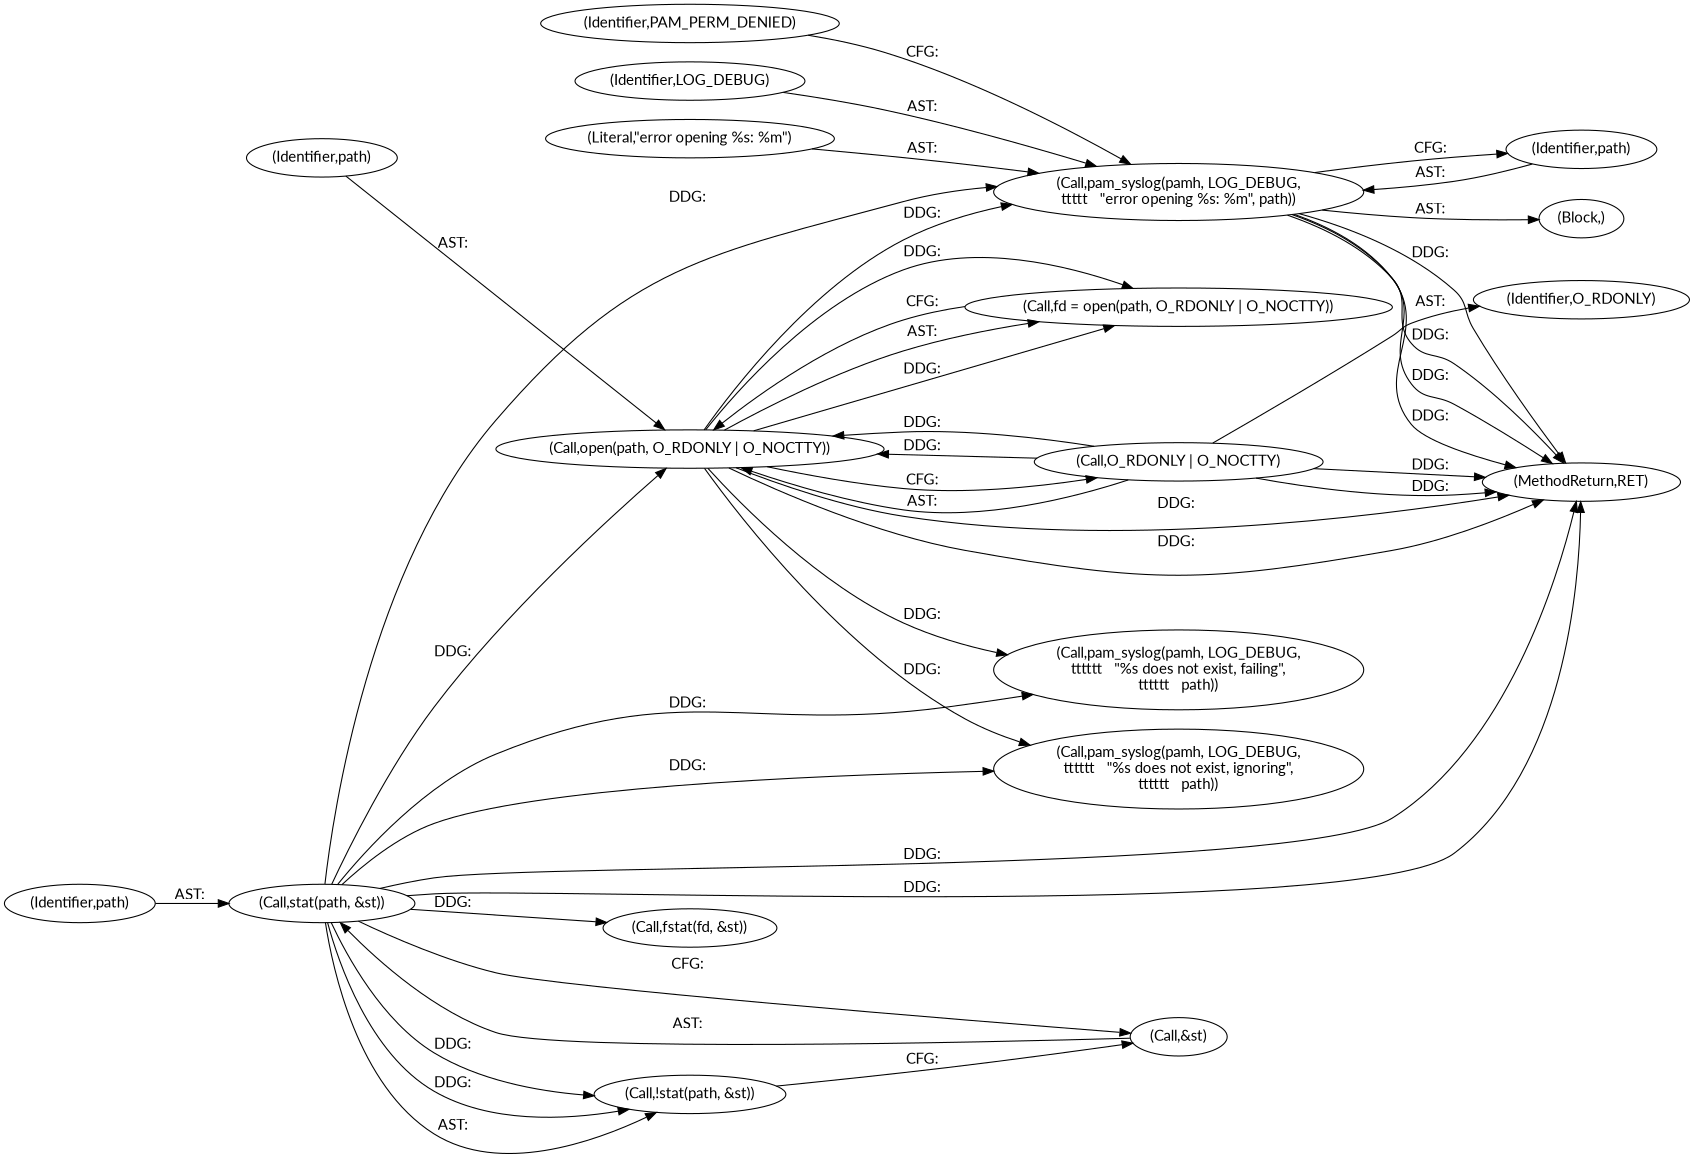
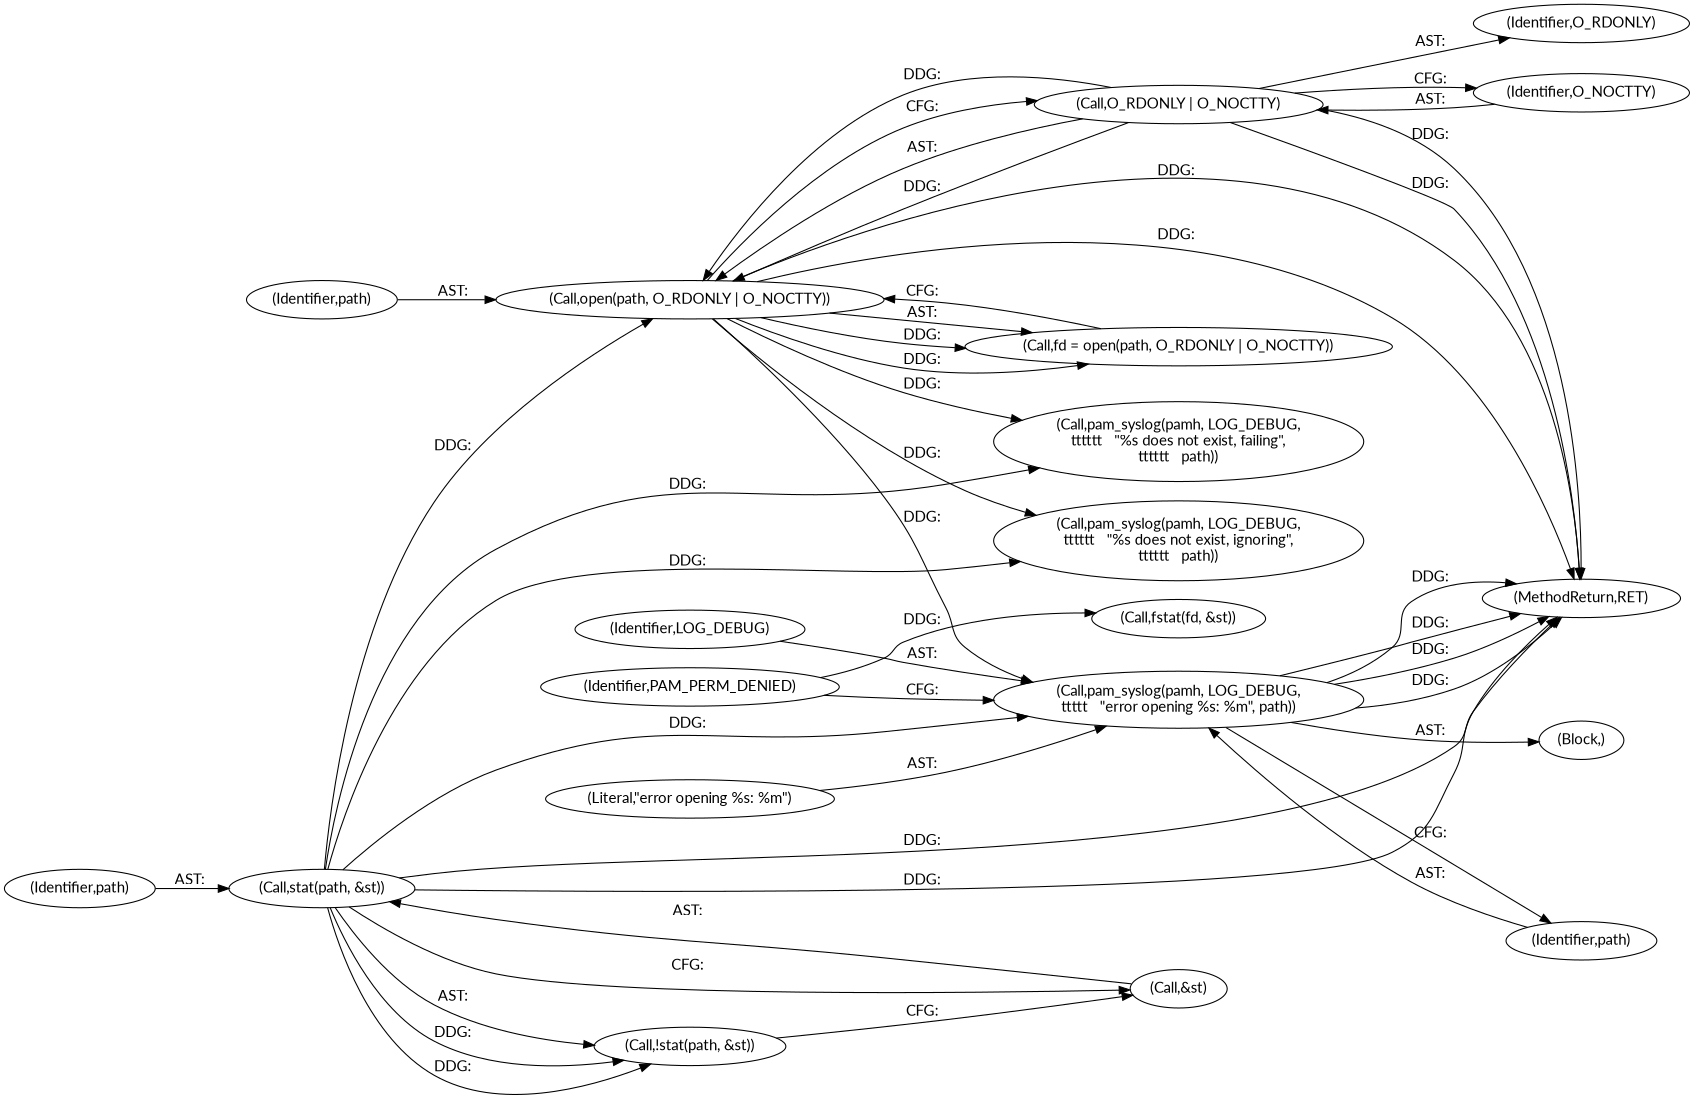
node "(Identifier,O_NOCTTY)": added
edge "(Call,stat(path, &st))" -> "(Call,fstat(fd, &st))": now "(Identifier,PAM_PERM_DENIED)" -> "(Call,fstat(fd, &st))"
